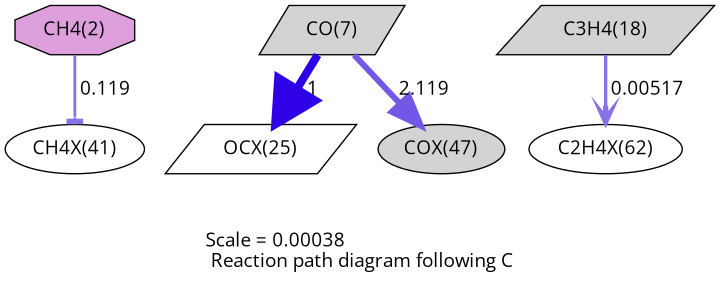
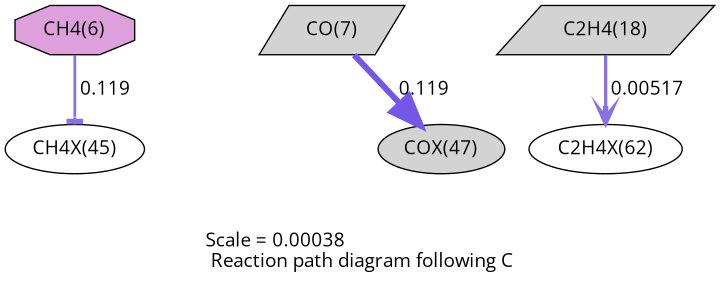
node "CH4(2)": label "CH4(2)" -> "CH4(6)"
node "C3H4(18)": label "C3H4(18)" -> "C2H4(18)"
edge "CO(7)" -> "COX(47)": label " 2.119" -> " 0.119"
node "CH4X(41)": label "CH4X(41)" -> "CH4X(45)"
node "OCX(25)": removed
